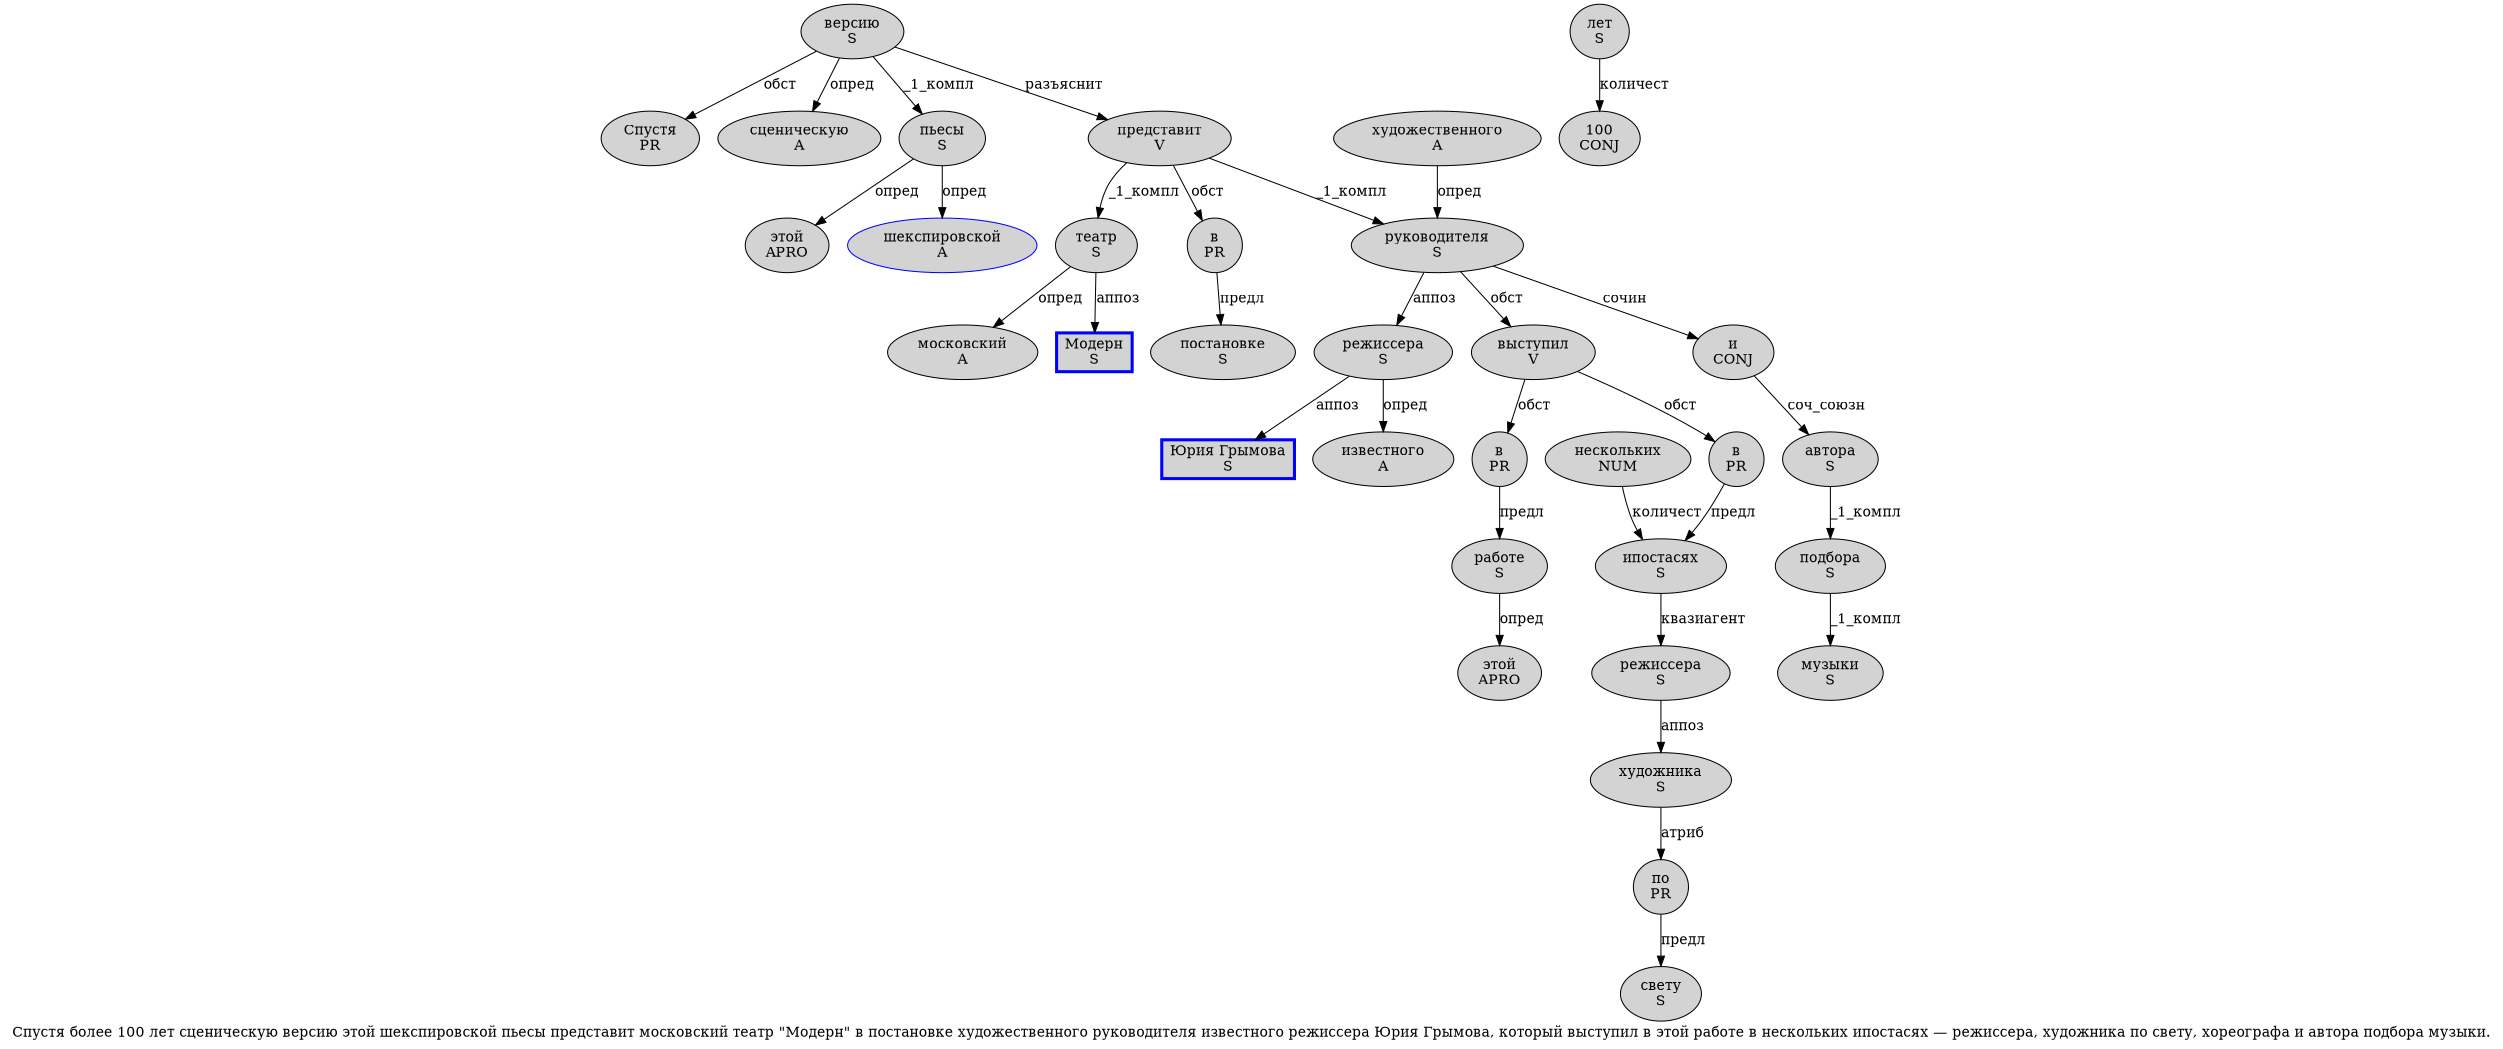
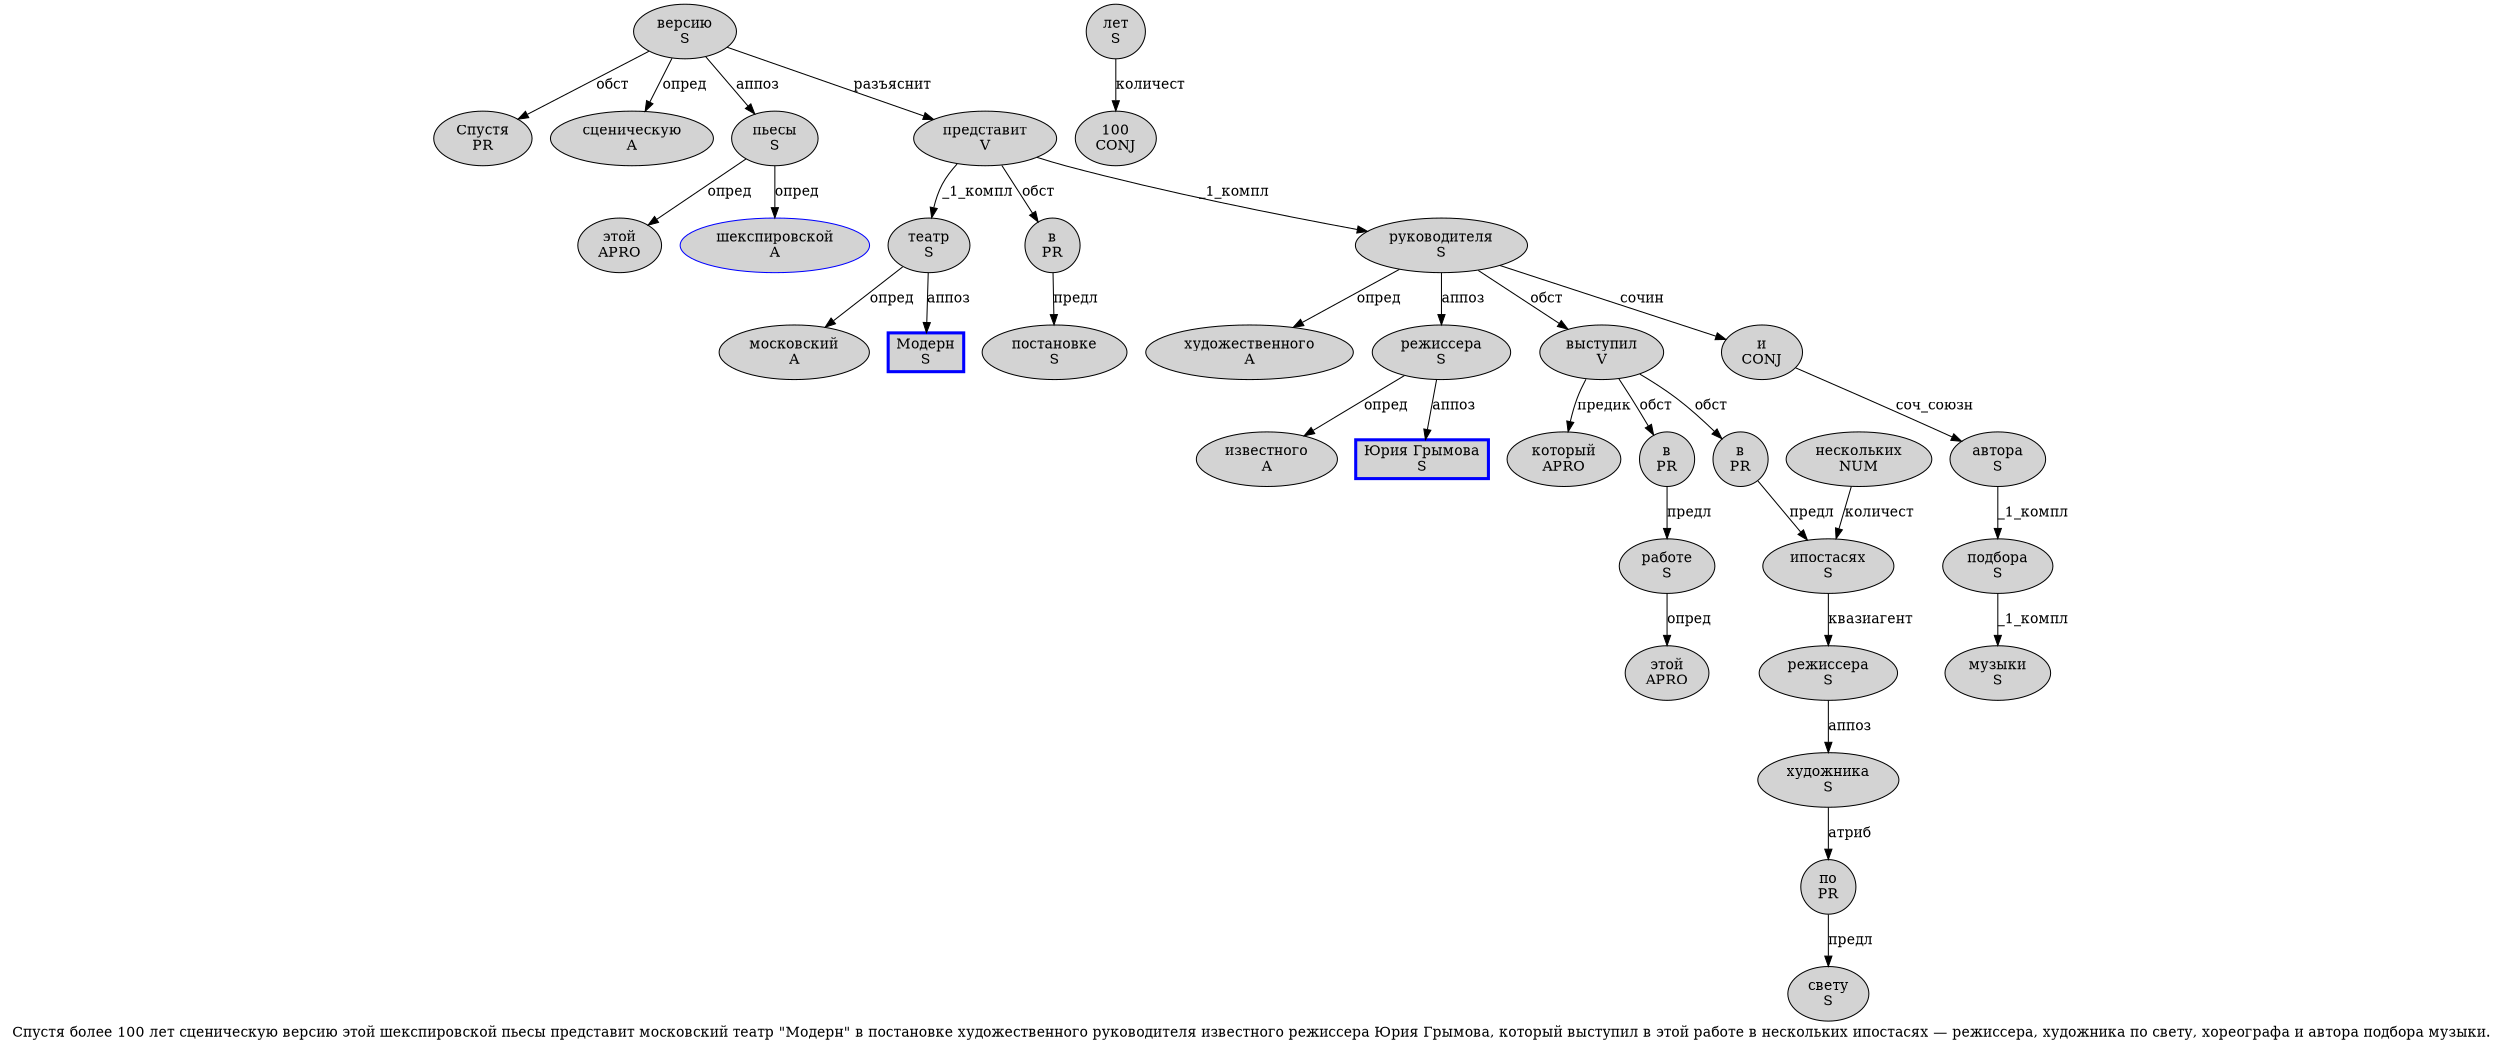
edge "версию S" -> "пьесы S": label "_1_компл" -> "аппоз"
edge "художественного A" -> "руководителя S": reversed
node "который APRO": added
